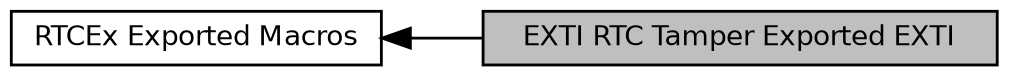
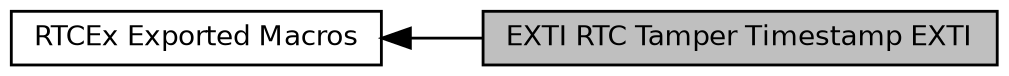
node "EXTI RTC Tamper Exported EXTI": label "EXTI RTC Tamper Exported EXTI" -> "EXTI RTC Tamper Timestamp EXTI"
